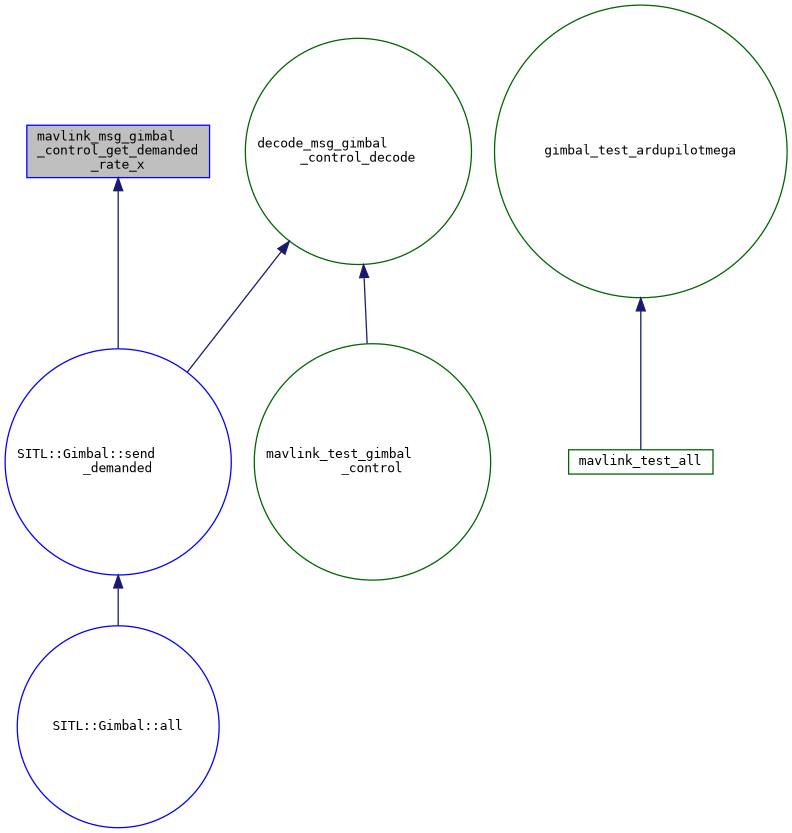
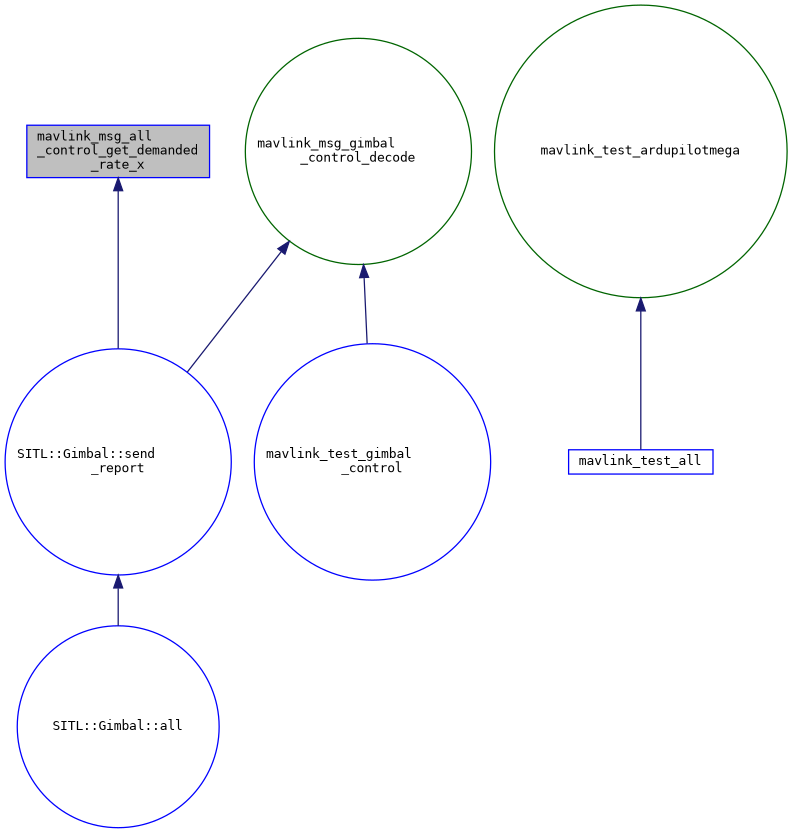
node "mavlink_msg_gimbal _control_get_demanded _rate_x": label "mavlink_msg_gimbal _control_get_demanded _rate_x" -> "mavlink_msg_all _control_get_demanded _rate_x"
node "decode_msg_gimbal _control_decode": label "decode_msg_gimbal _control_decode" -> "mavlink_msg_gimbal _control_decode"
node "gimbal_test_ardupilotmega": label "gimbal_test_ardupilotmega" -> "mavlink_test_ardupilotmega"
node "SITL::Gimbal::send _demanded": label "SITL::Gimbal::send _demanded" -> "SITL::Gimbal::send _report"
node "mavlink_test_gimbal _control": color darkgreen -> blue
node "mavlink_test_all": color darkgreen -> blue
